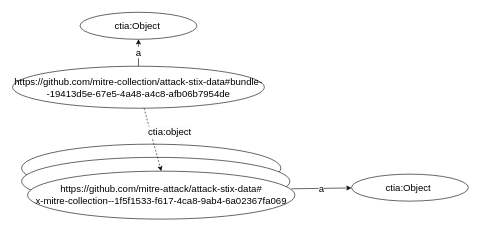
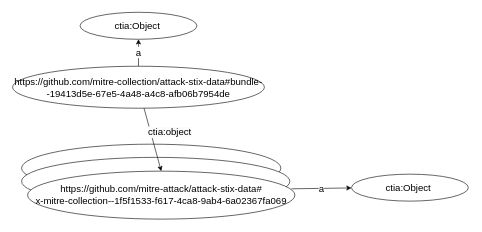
edge "https://github.com/mitre-collection/attack-stix-data#bundle--19413d5e-67e5-4a48-a4c8-afb06b7954de" -> "https://github.com/mitre-attack/attack-stix-data# x-mitre-collection--1f5f1533-f617-4ca8-9ab4-6a02367fa069": style dashed -> solid
